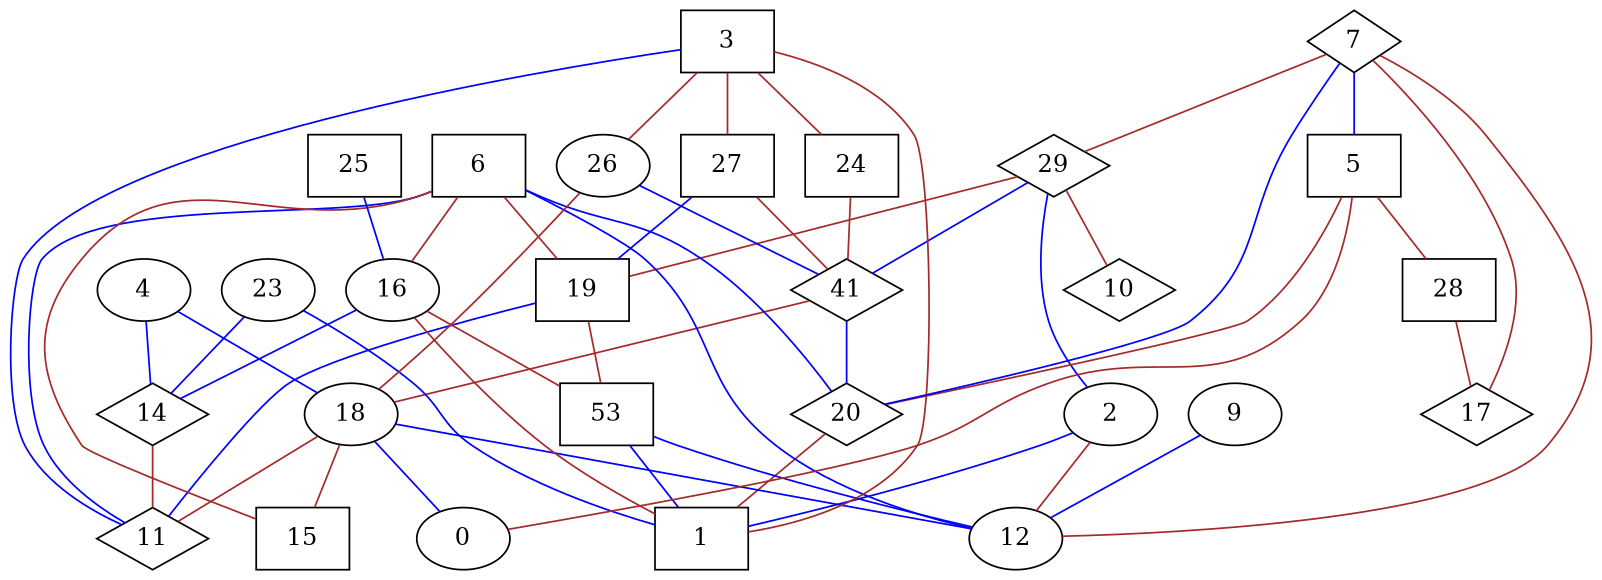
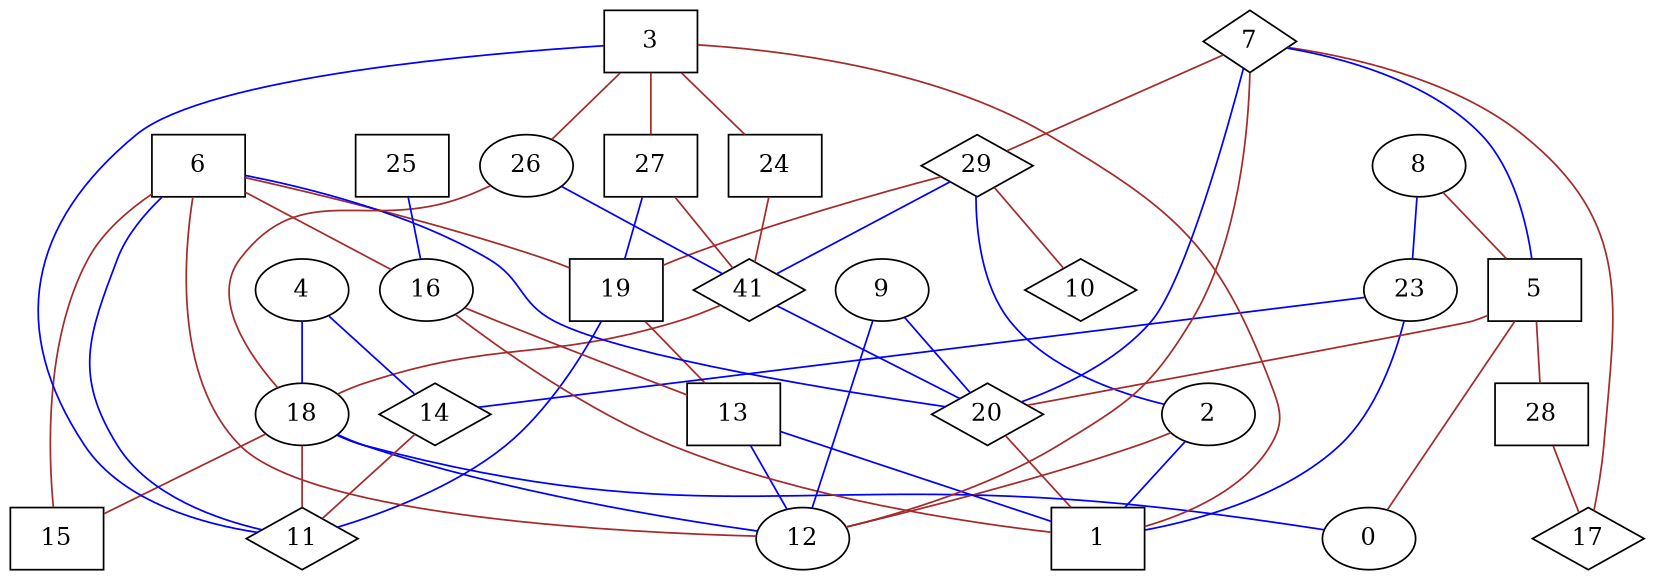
node "8": added
edge "16" -- "14": removed
edge "9" -- "20": added
edge "6" -- "12": color blue -> brown
node "53": label "53" -> "13"
